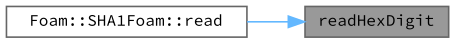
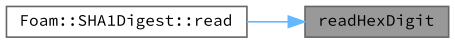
node "Foam::SHA1Foam::read": label "Foam::SHA1Foam::read" -> "Foam::SHA1Digest::read"
